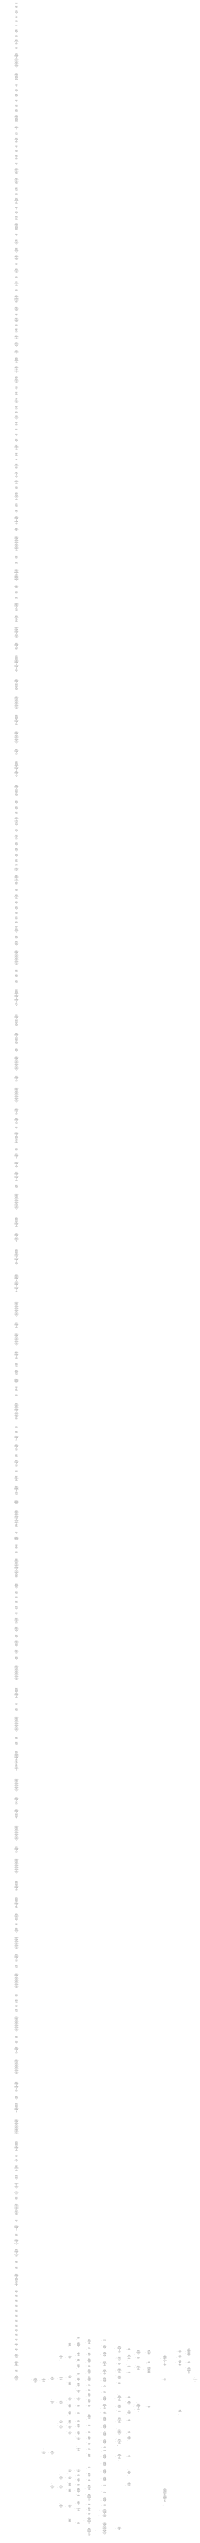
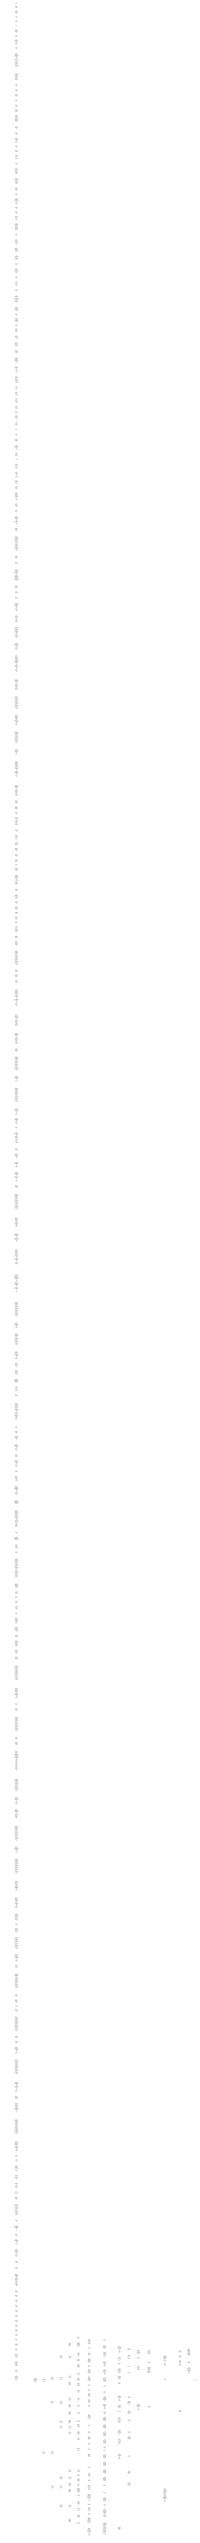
node "# 0x316 JUMPDEST PUSHX Data PUSHX Data JUMP": added
